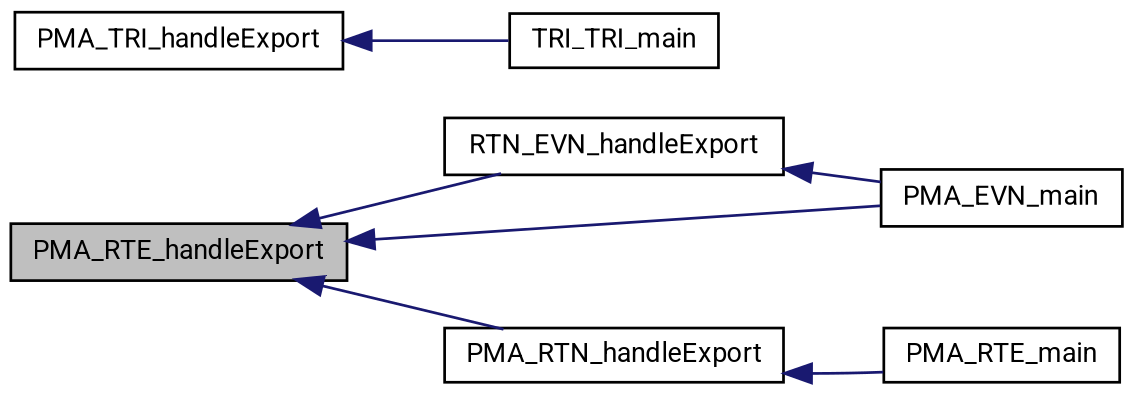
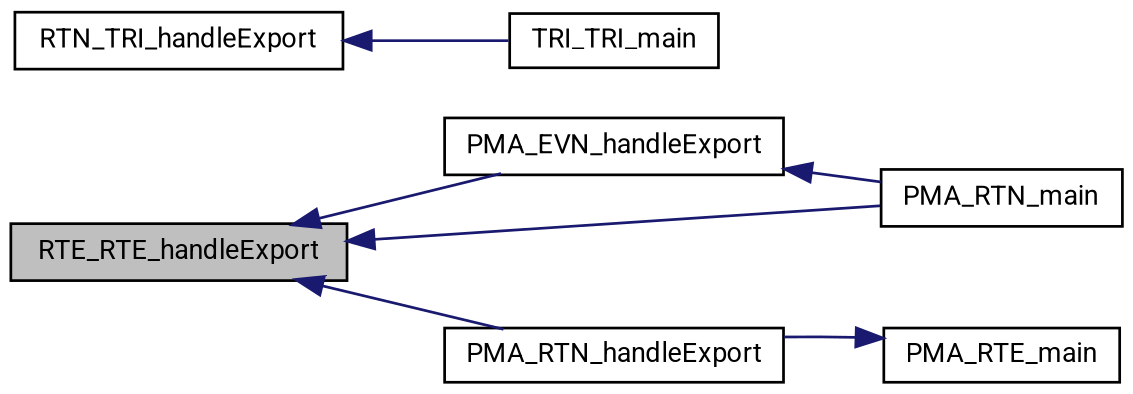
node "PMA_TRI_handleExport": label "PMA_TRI_handleExport" -> "RTN_TRI_handleExport"
node "RTN_EVN_handleExport": label "RTN_EVN_handleExport" -> "PMA_EVN_handleExport"
node "PMA_EVN_main": label "PMA_EVN_main" -> "PMA_RTN_main"
node "PMA_RTE_handleExport": label "PMA_RTE_handleExport" -> "RTE_RTE_handleExport"
edge "PMA_RTE_main" -> "PMA_RTN_handleExport": reversed
